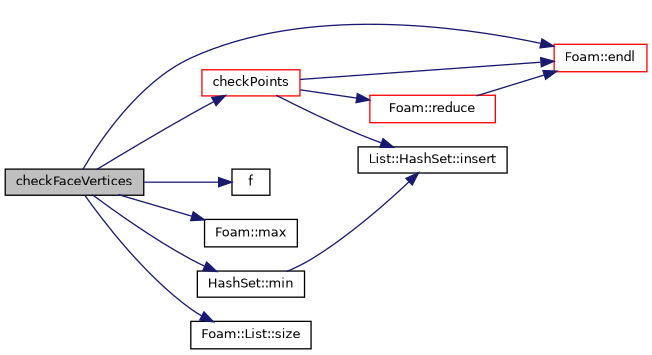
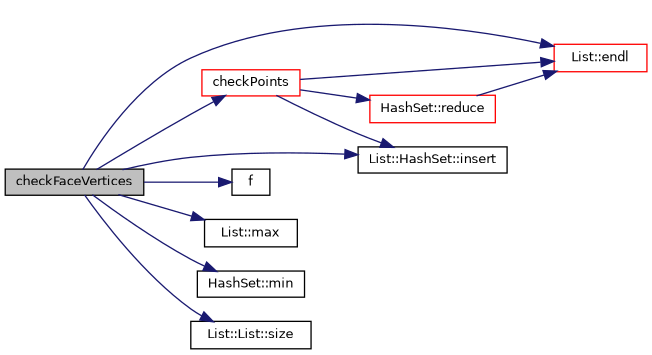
node "Foam::endl": label "Foam::endl" -> "List::endl"
node "Foam::reduce": label "Foam::reduce" -> "HashSet::reduce"
edge "HashSet::min" -> "List::HashSet::insert": now "checkFaceVertices" -> "List::HashSet::insert"
node "Foam::max": label "Foam::max" -> "List::max"
node "Foam::List::size": label "Foam::List::size" -> "List::List::size"
